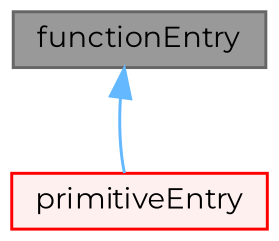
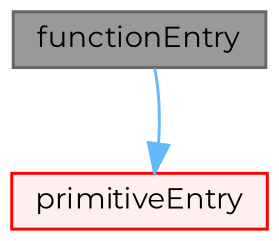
edge "primitiveEntry" -> "functionEntry": reversed
